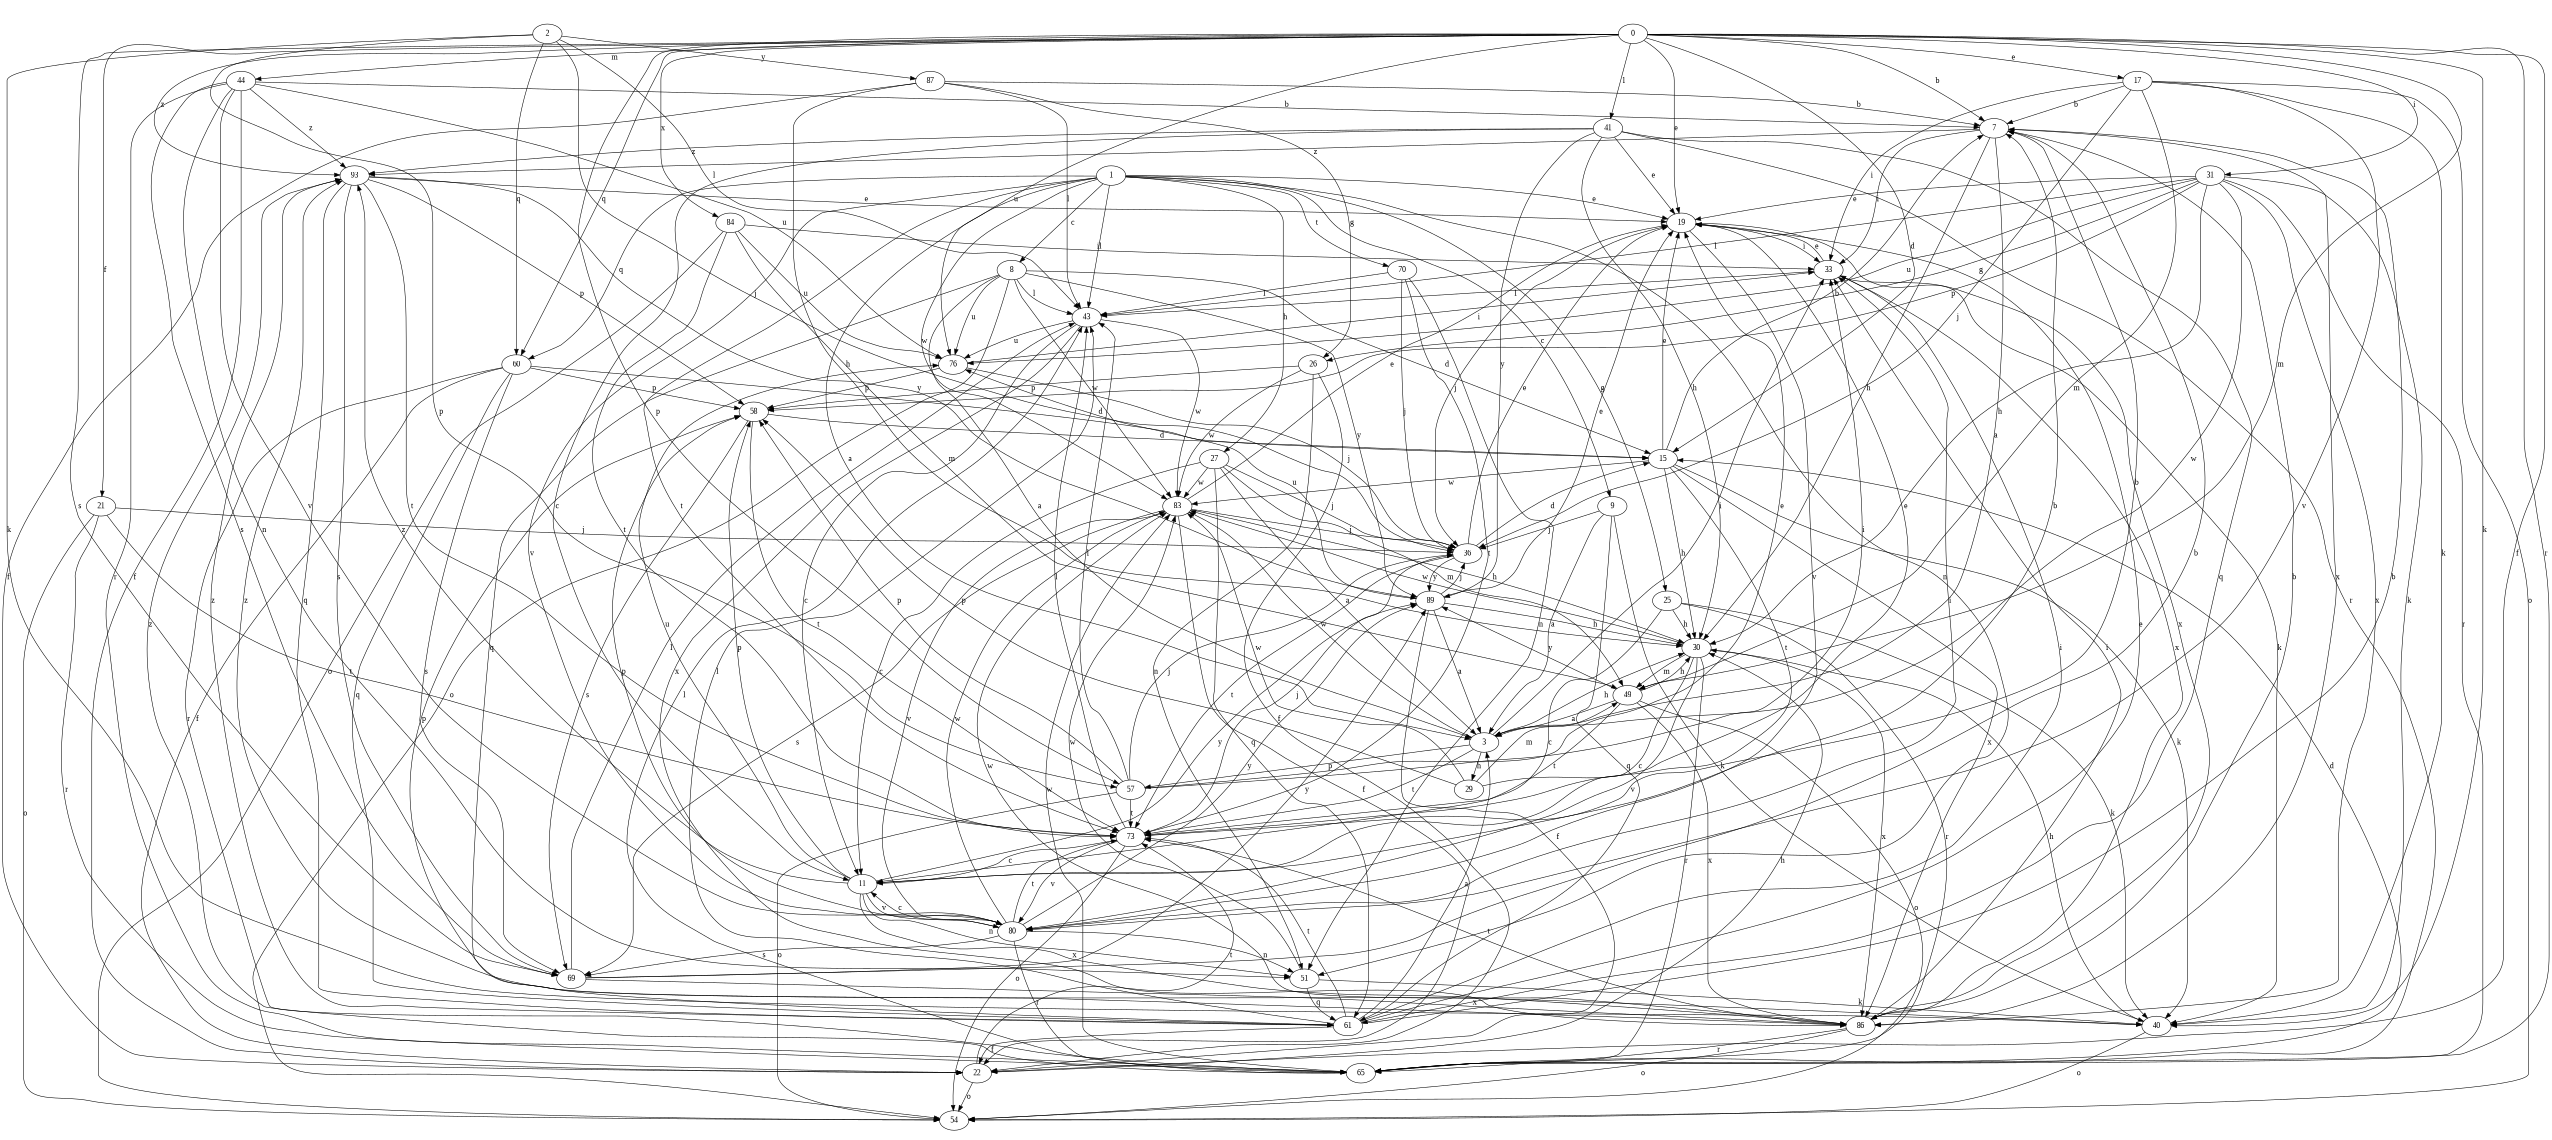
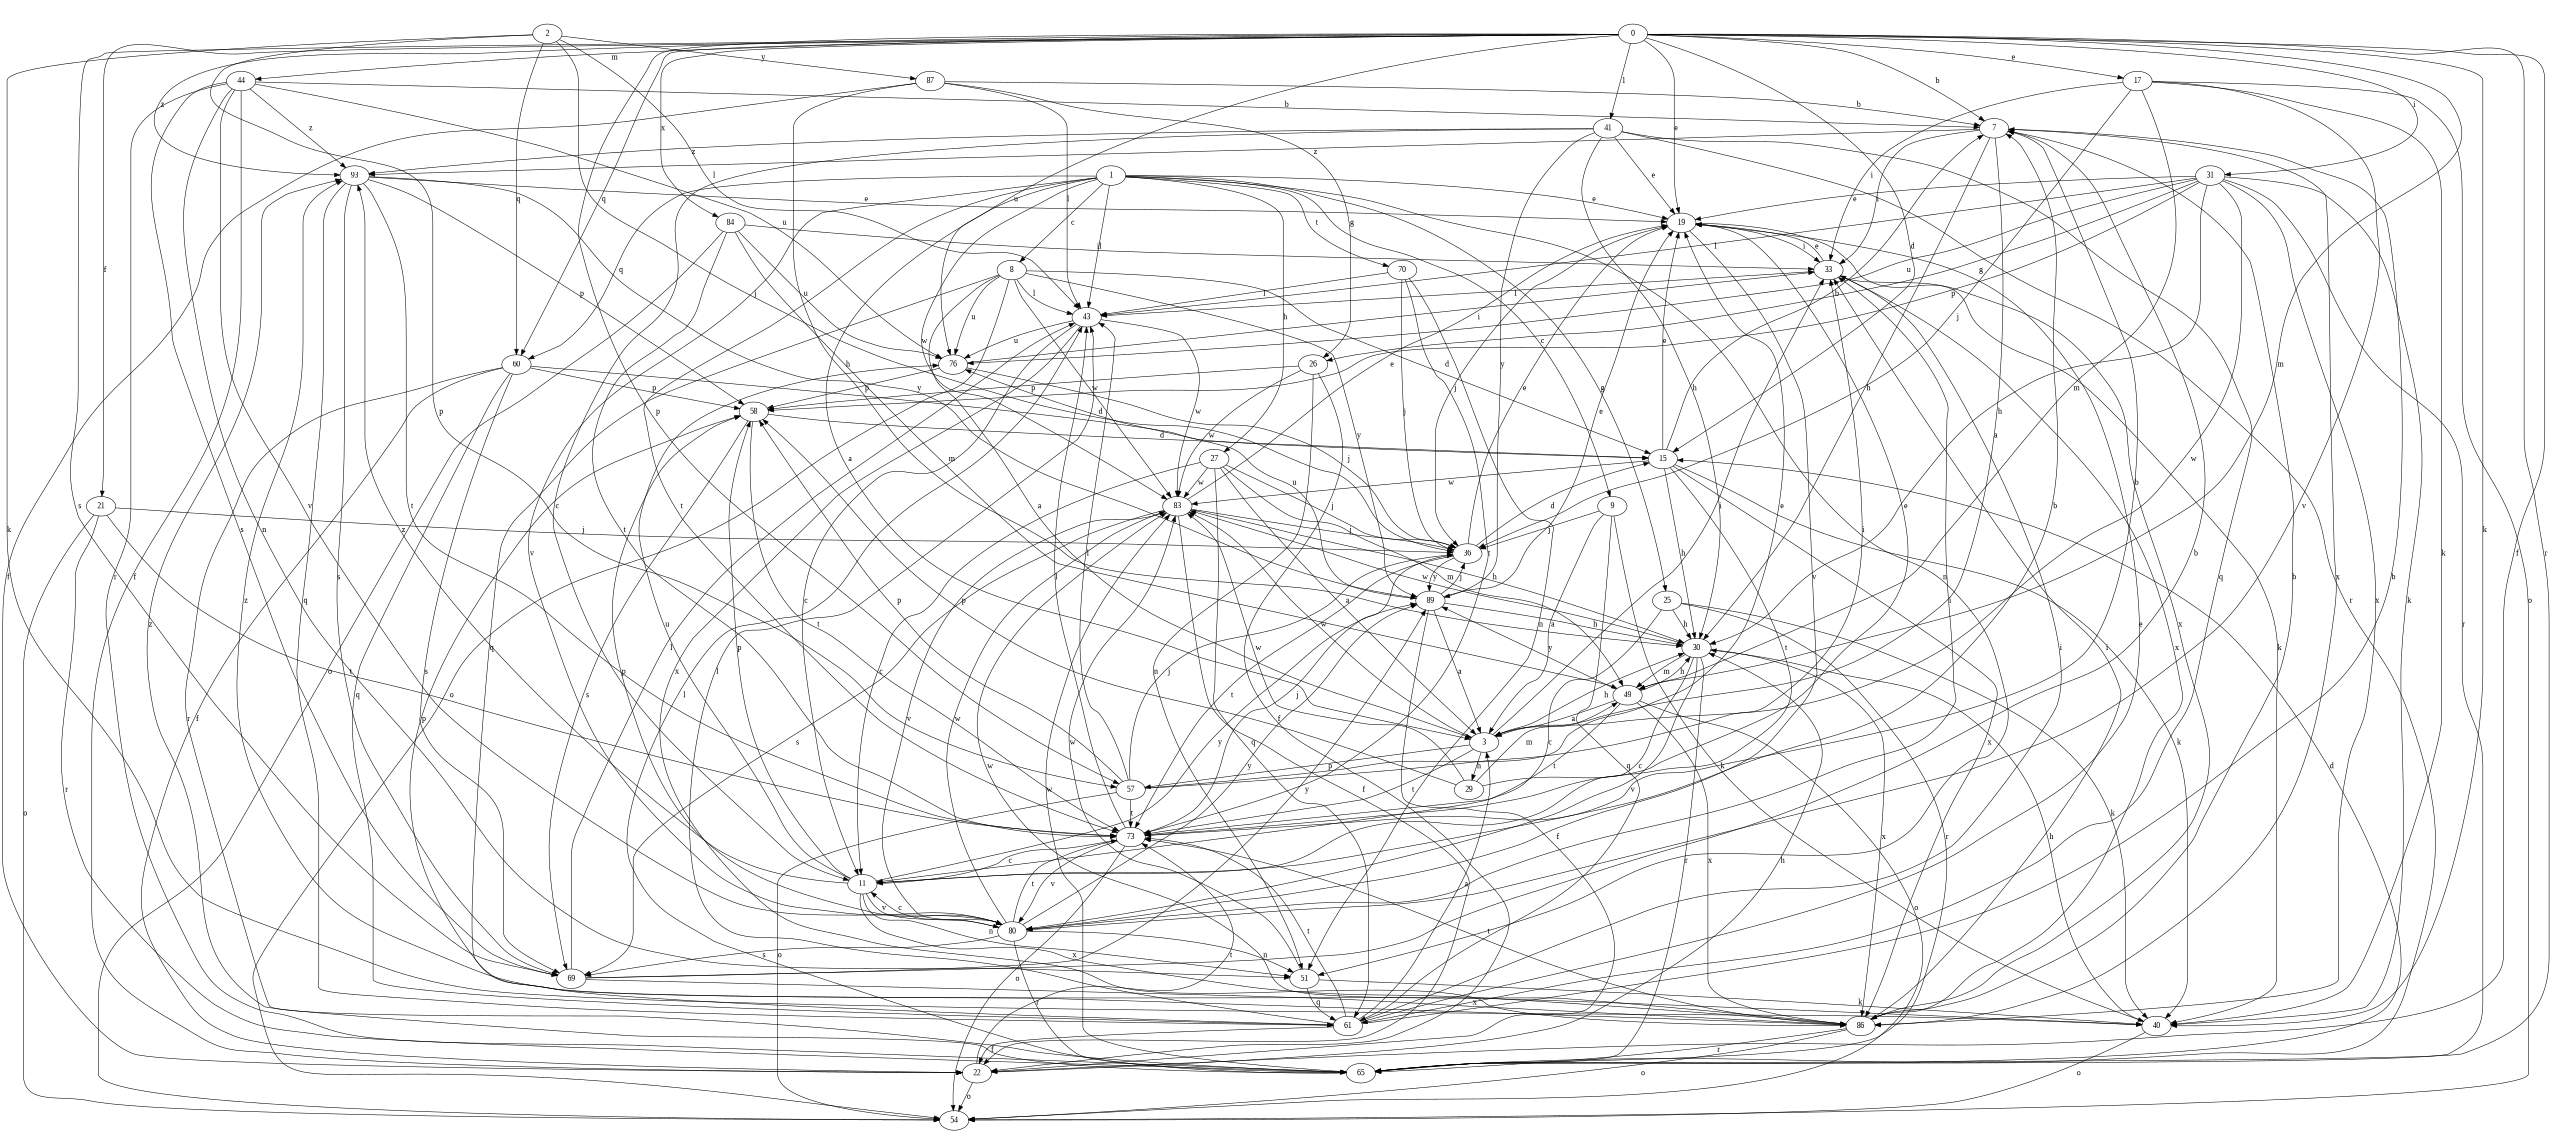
edge "17" -> "7": removed, label "b"
edge "61" -> "93": removed, label "z"
